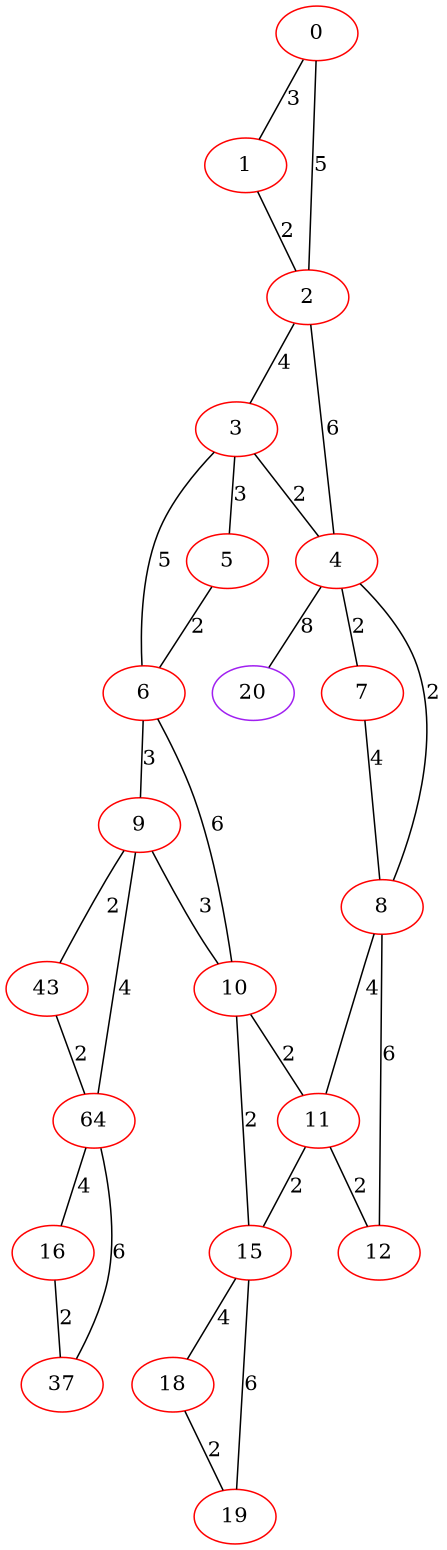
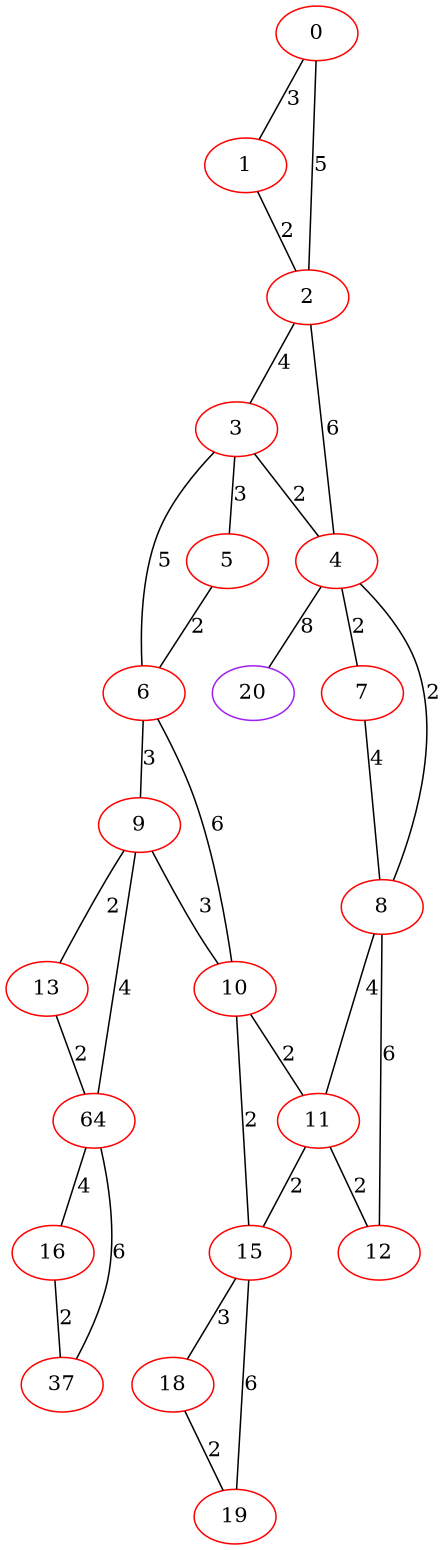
node "43": label "43" -> "13"
edge "15" -- "18": label "4" -> "3"
